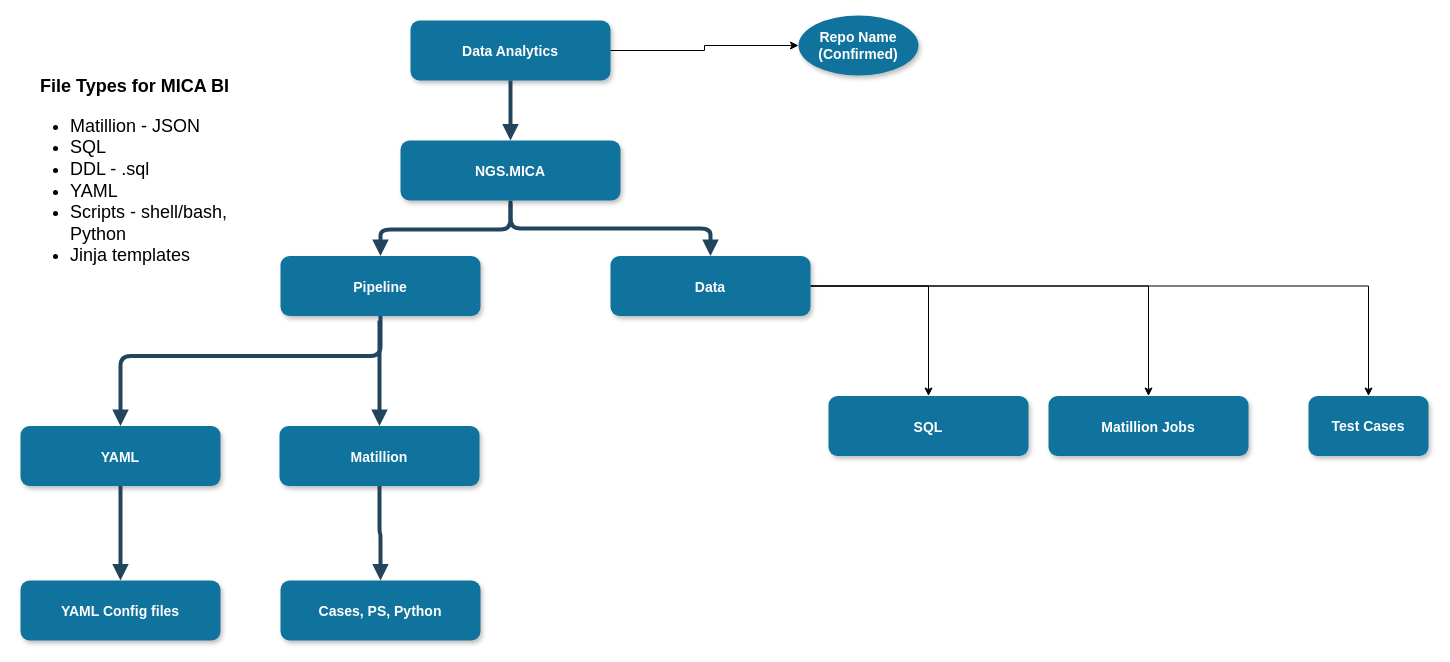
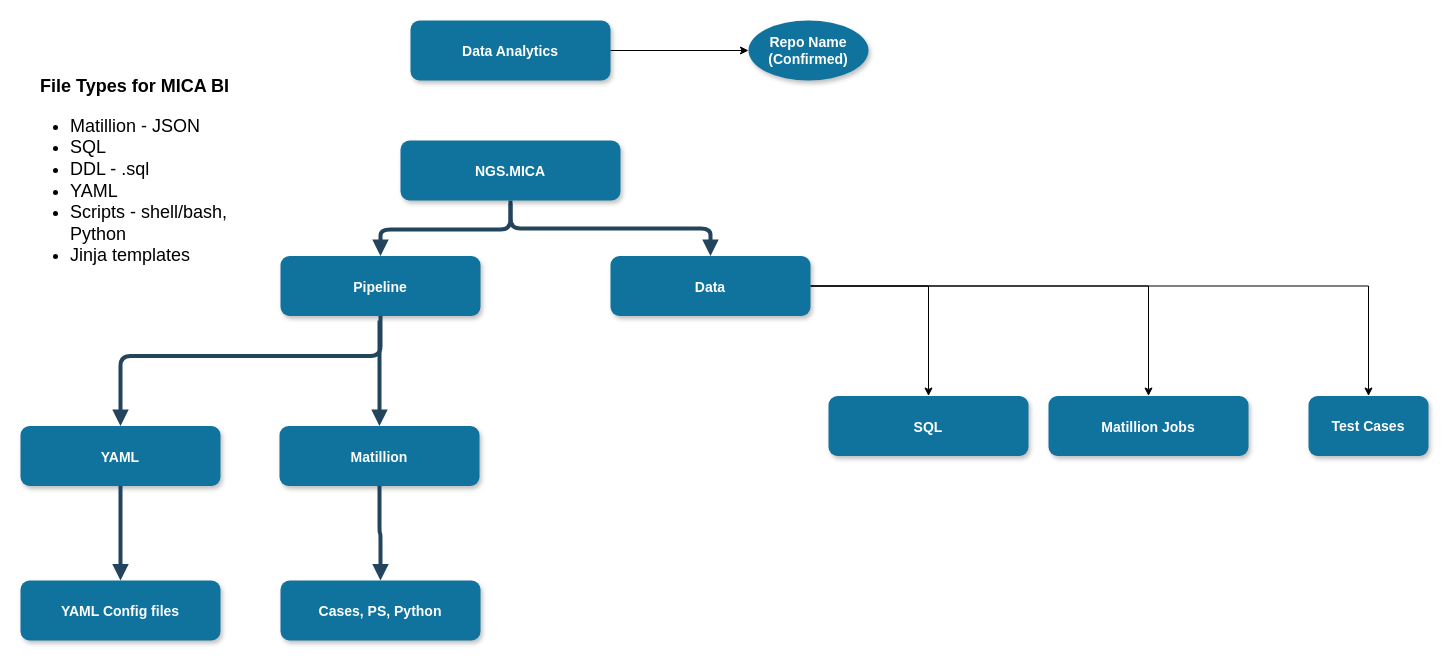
node "Repo Name (Confirmed)": moved (859, 46) -> (809, 51)
edge "Data Analytics" -> "NGS.MICA": removed
